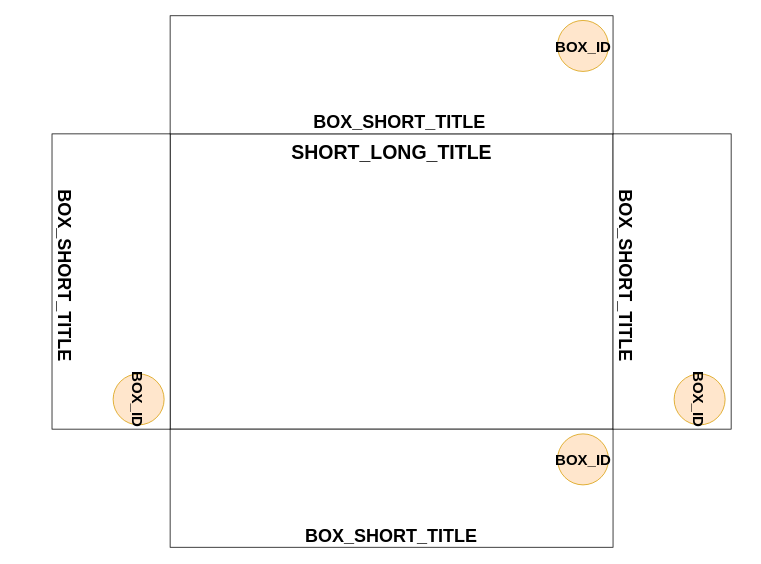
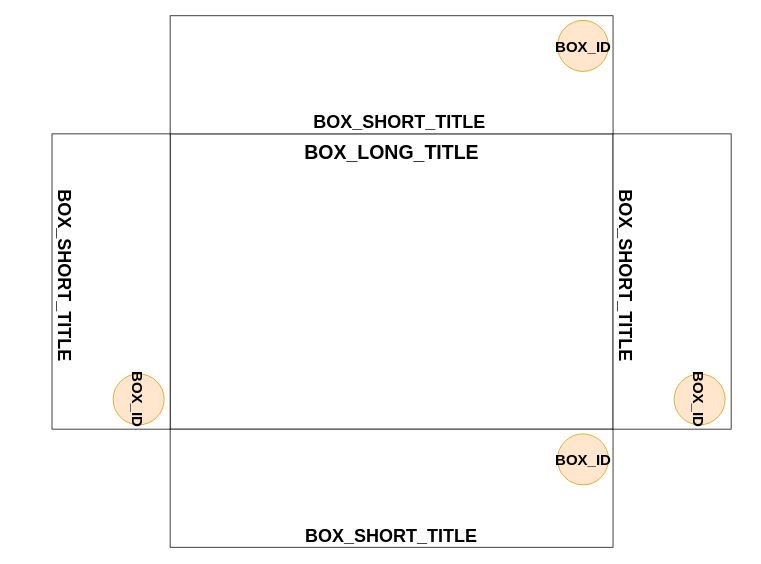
node "SHORT_LONG_TITLE": label "SHORT_LONG_TITLE" -> "BOX_LONG_TITLE"
